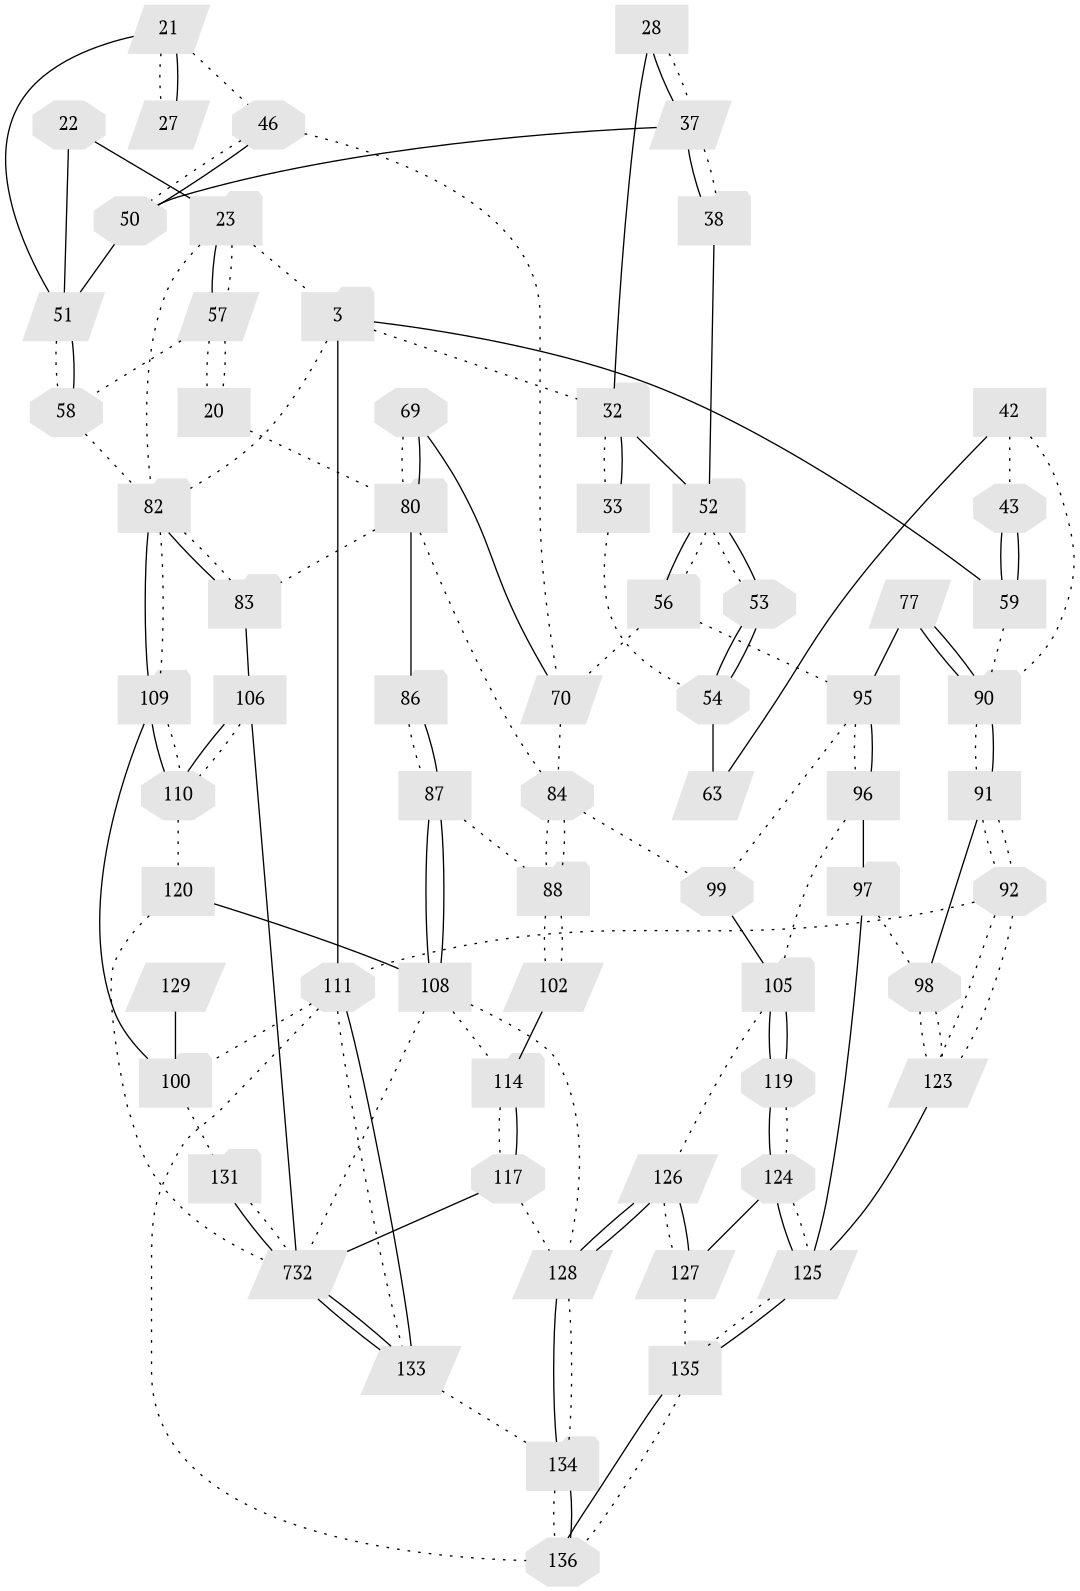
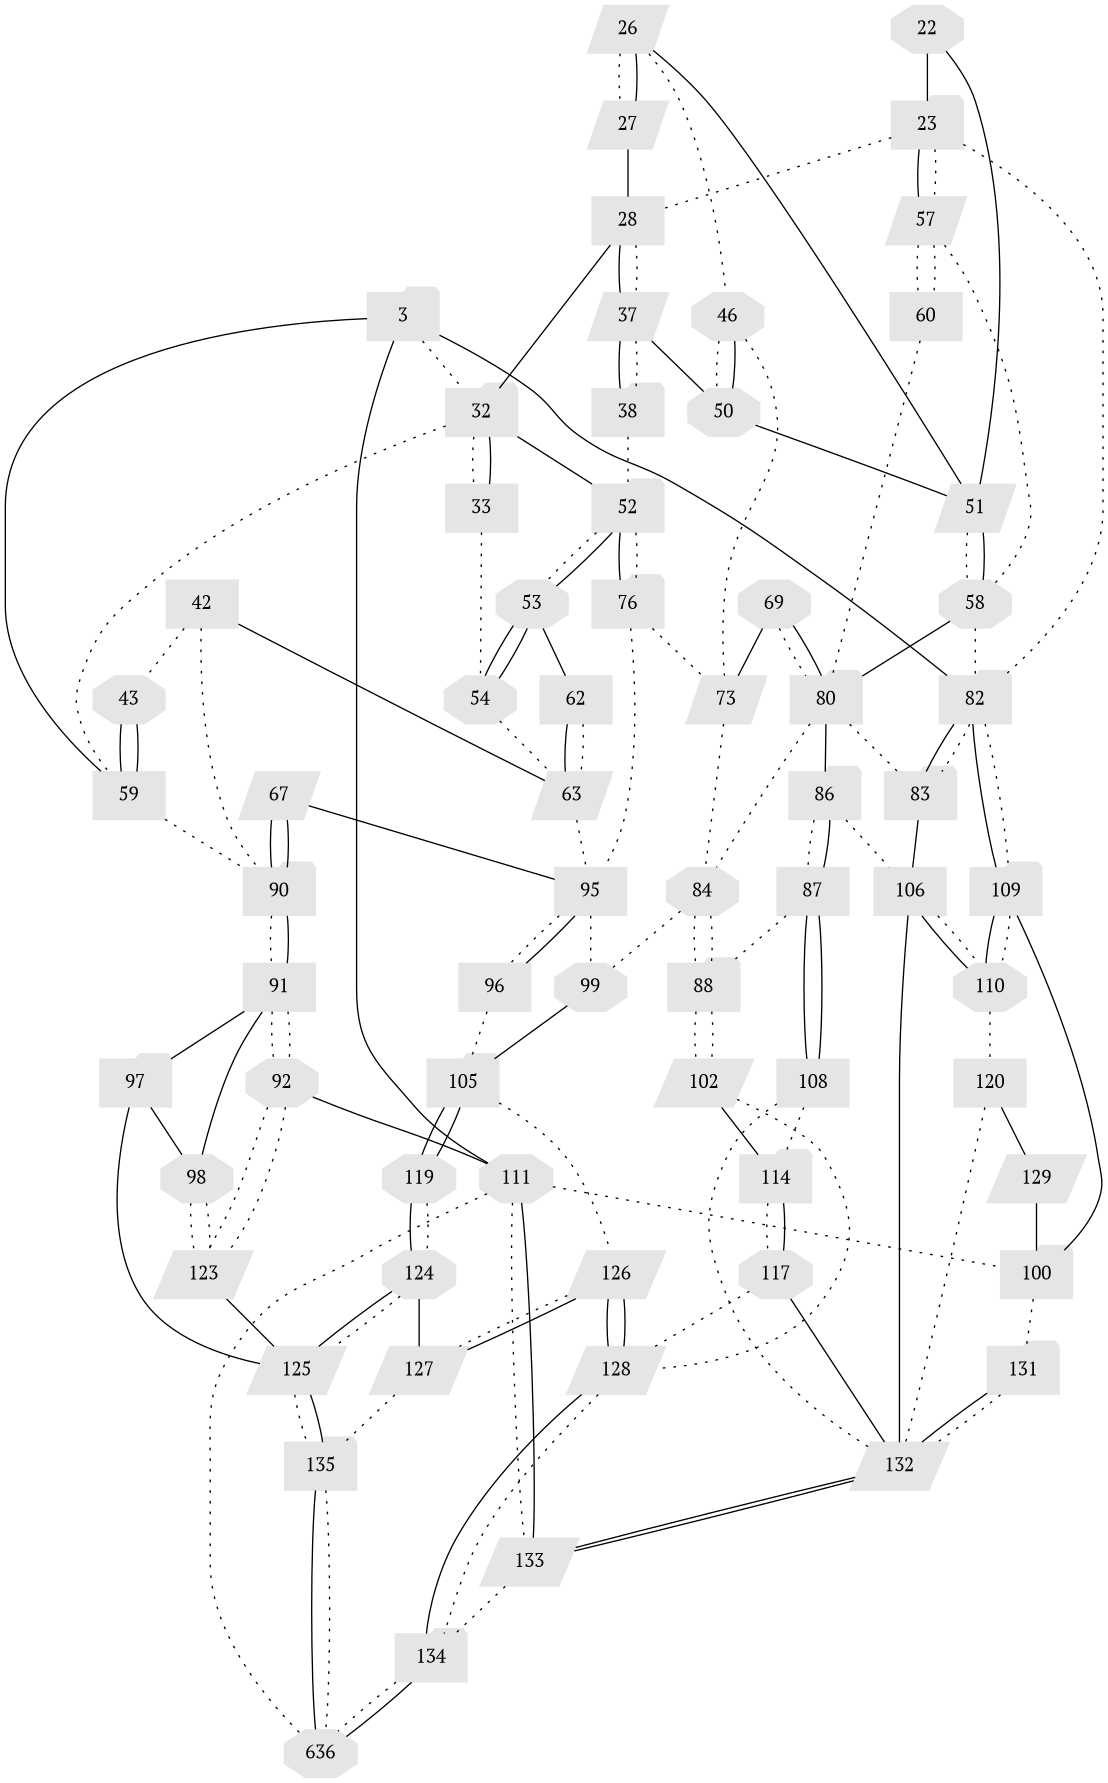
node "21": label "21" -> "26"
edge "27" -- "28": added
edge "23" -- "3": now "23" -- "28"
edge "38" -- "52": style solid -> dotted
node "20": label "20" -> "60"
edge "3" -- "82": style dotted -> solid
edge "32" -- "59": added
node "56": label "56" -> "76"
node "77": label "77" -> "67"
edge "58" -- "80": added
node "70": label "70" -> "73"
node "62": added
edge "54" -- "63": style solid -> dotted
edge "63" -- "95": added
edge "96" -- "97": now "91" -- "97"
edge "86" -- "106": added
edge "92" -- "111": style dotted -> solid
edge "120" -- "108": now "120" -- "129"
edge "97" -- "98": style dotted -> solid
edge "108" -- "128": now "102" -- "128"
node "732": label "732" -> "132"
node "136": label "136" -> "636"
